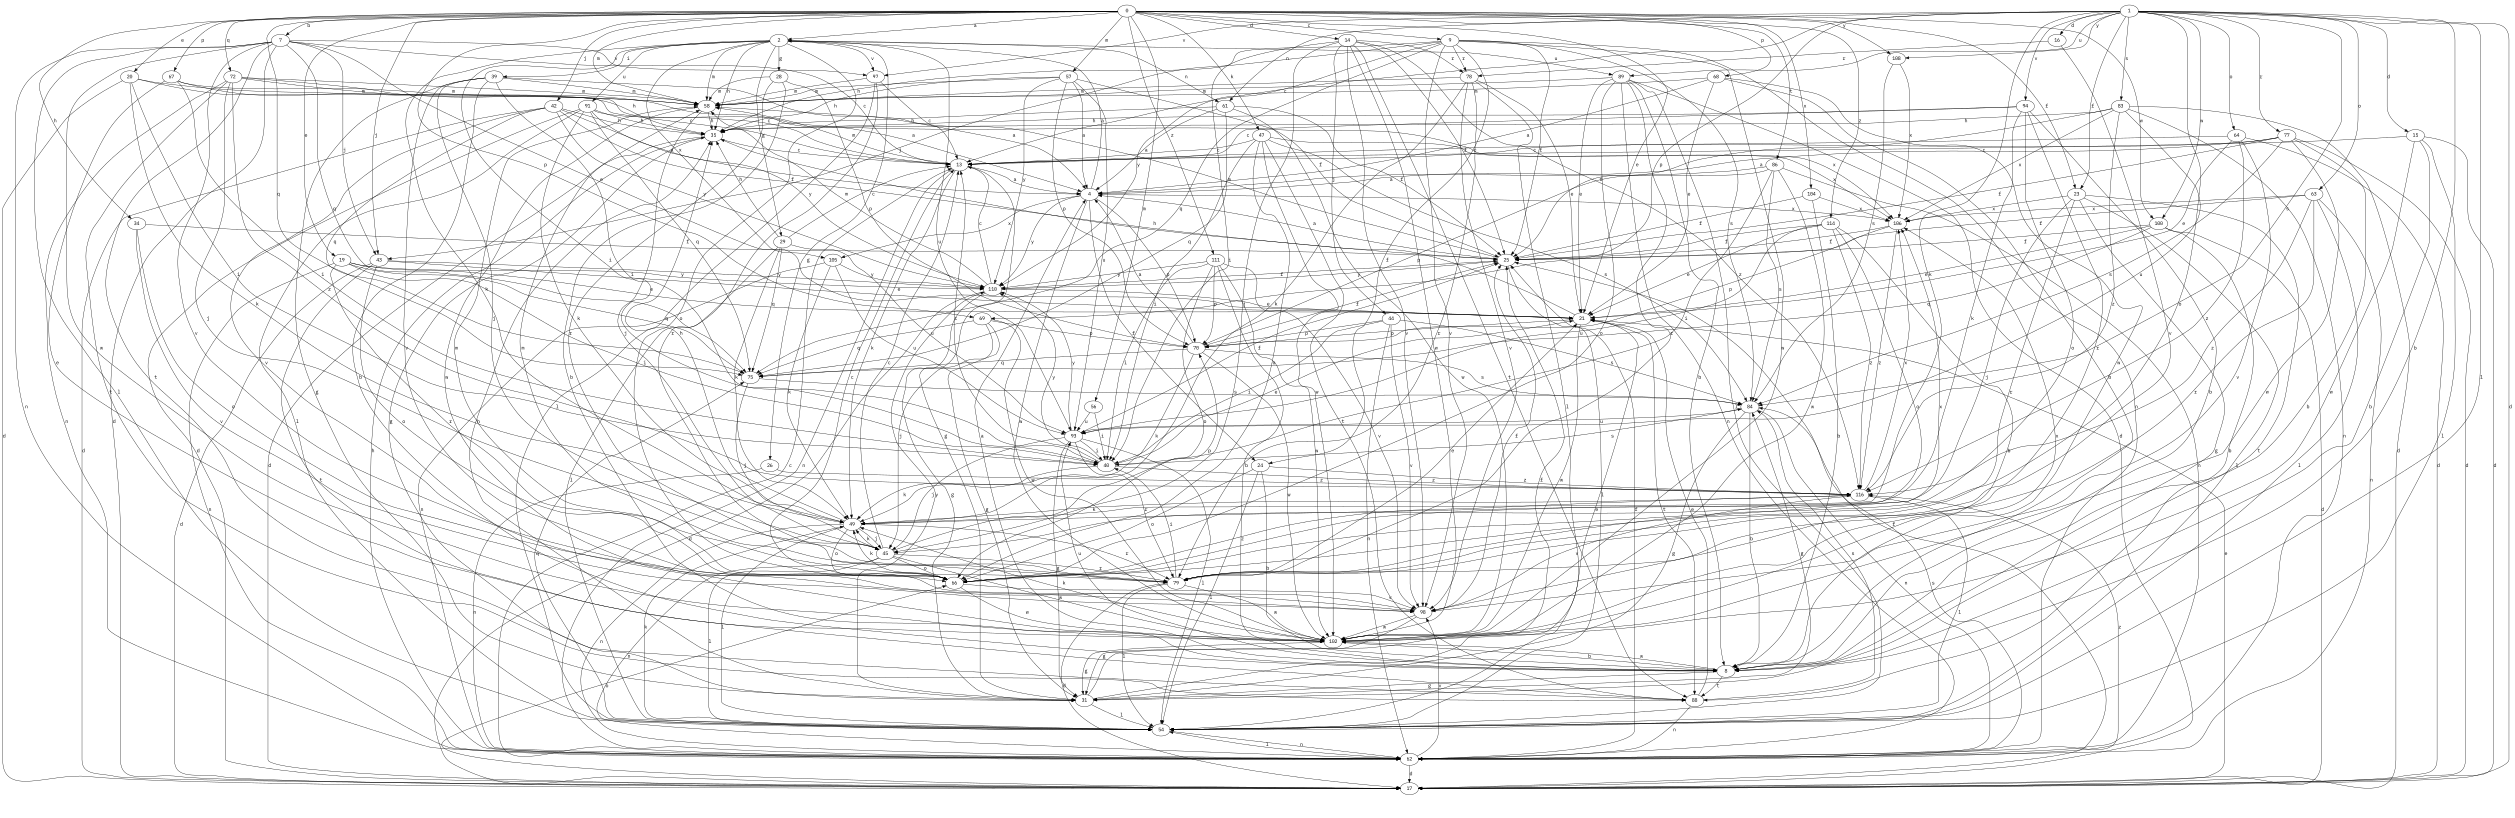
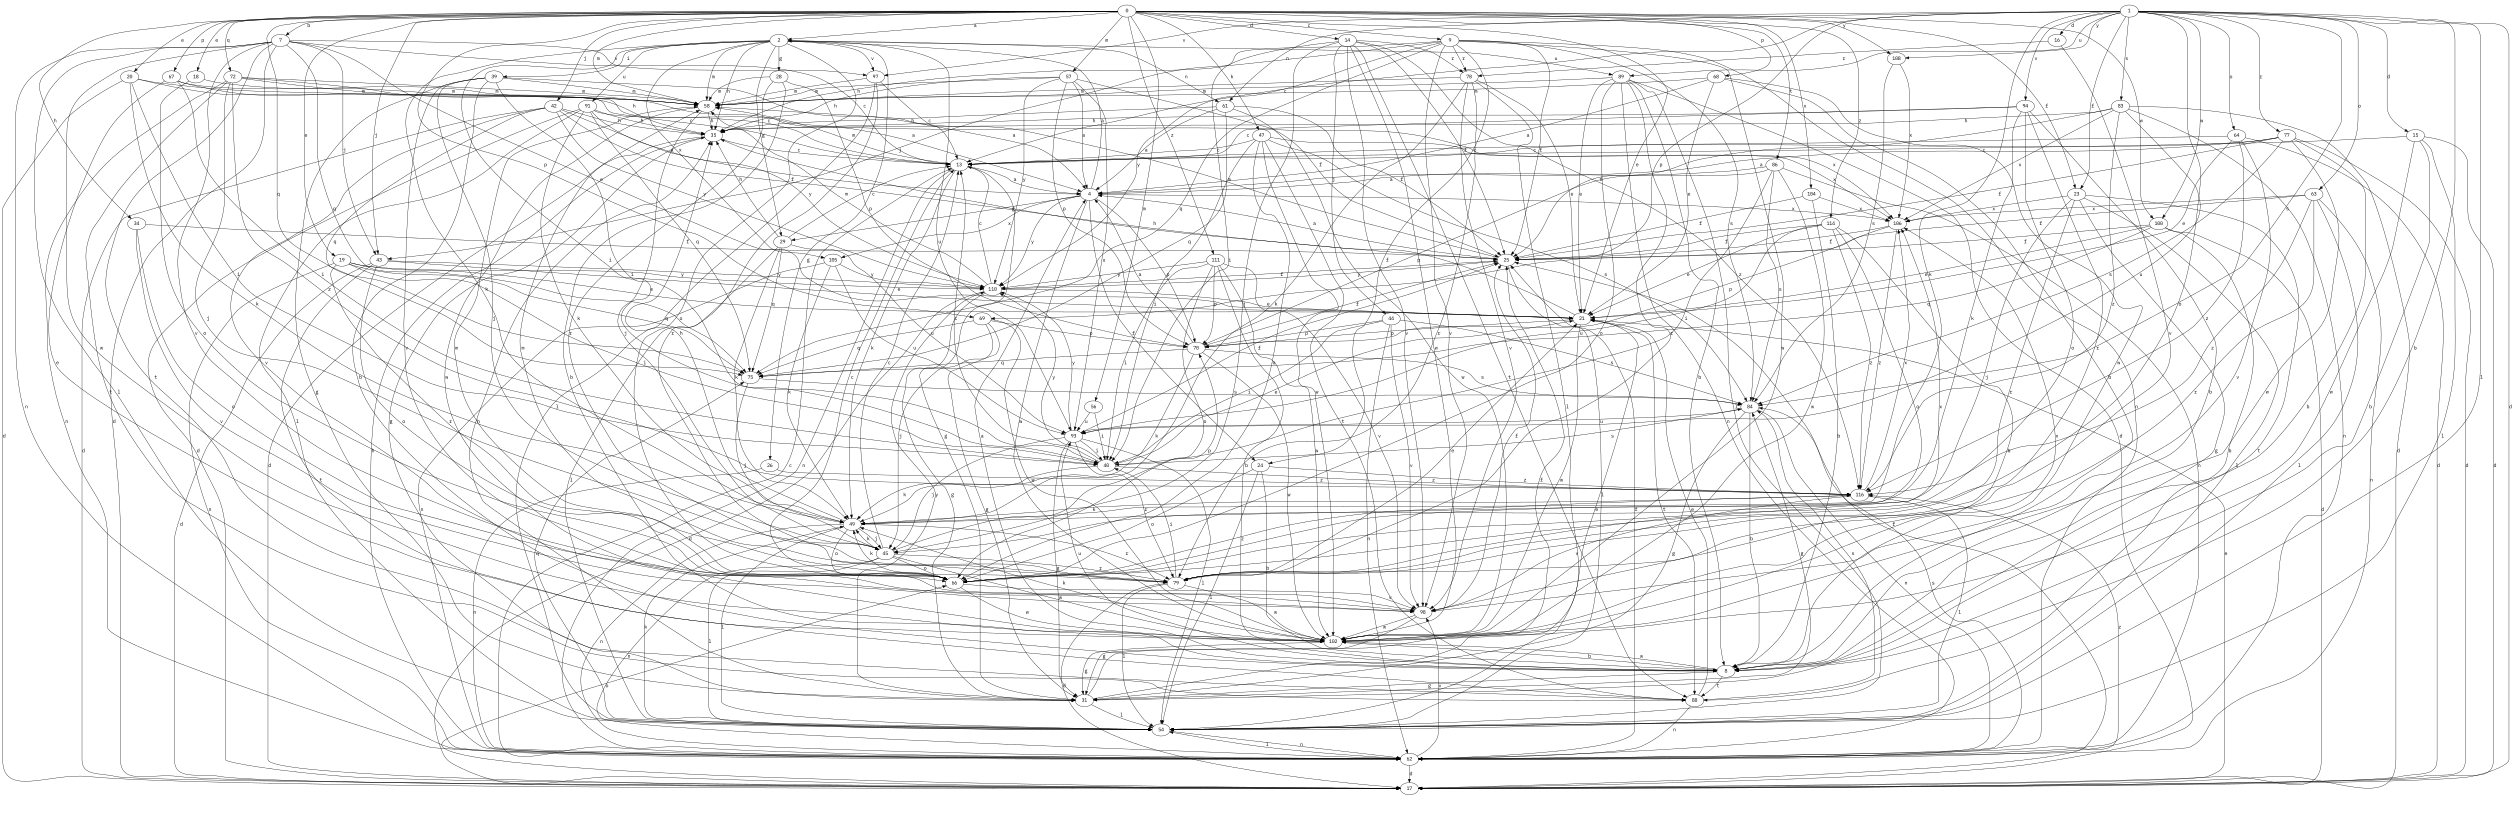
node "18": added
edge "4" -> "29": added, label "g"
